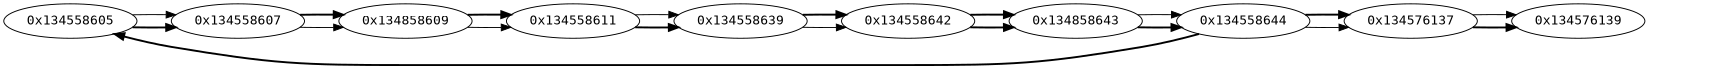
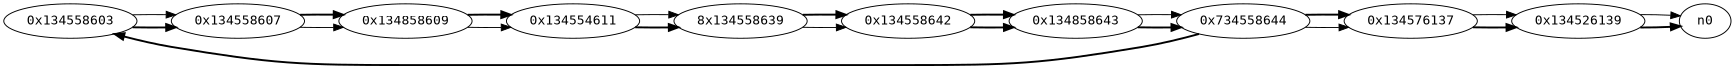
node "0x134558605": label "0x134558605" -> "0x134558603"
node "0x134558611": label "0x134558611" -> "0x134554611"
node "0x134558639": label "0x134558639" -> "8x134558639"
node "0x134558644": label "0x134558644" -> "0x734558644"
node "0x134576139": label "0x134576139" -> "0x134526139"
node "n0": added
